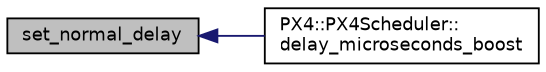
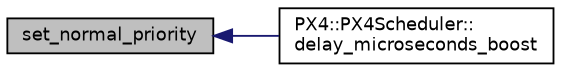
node "set_normal_delay": label "set_normal_delay" -> "set_normal_priority"
